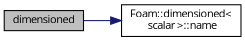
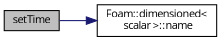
node "dimensioned": label "dimensioned" -> "setTime"
